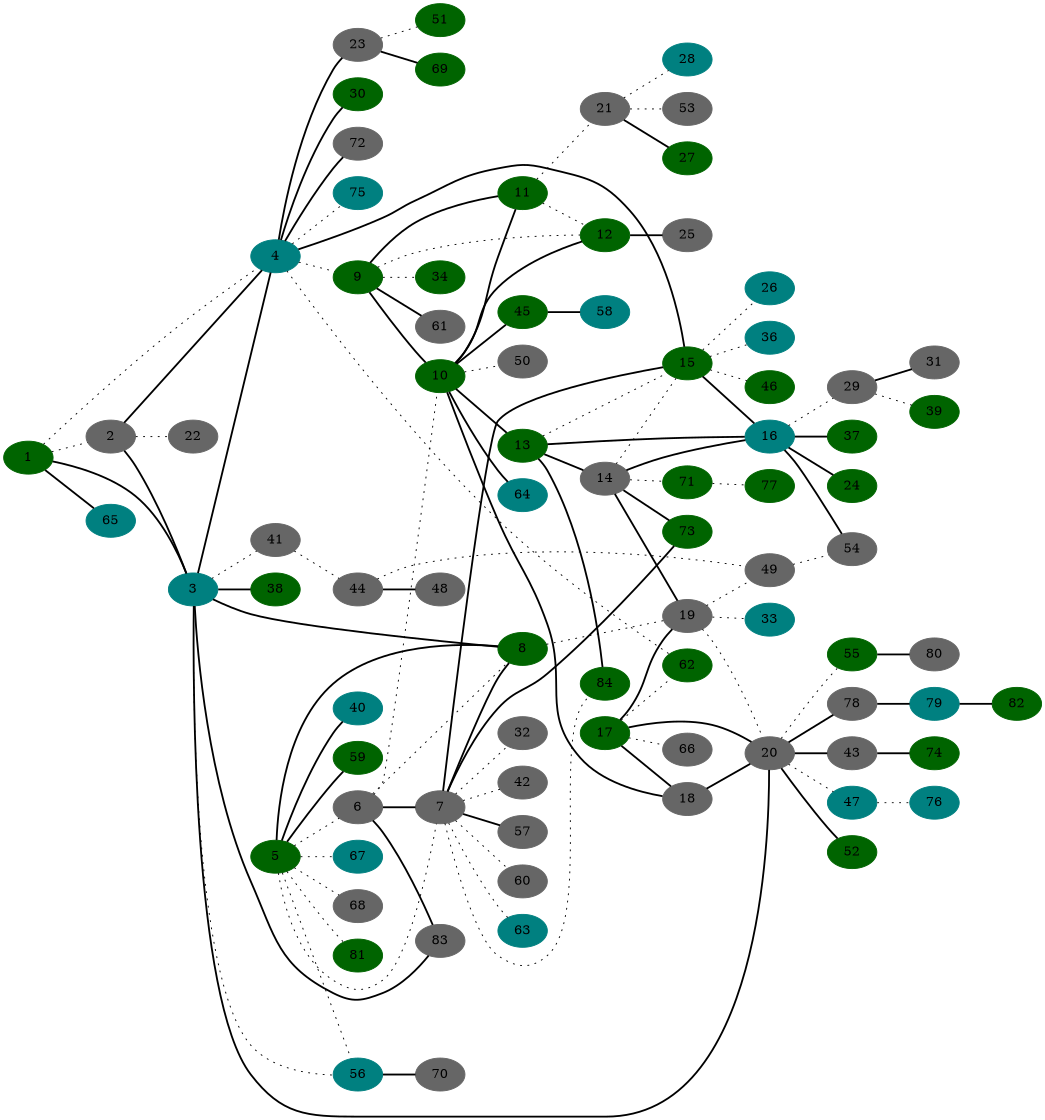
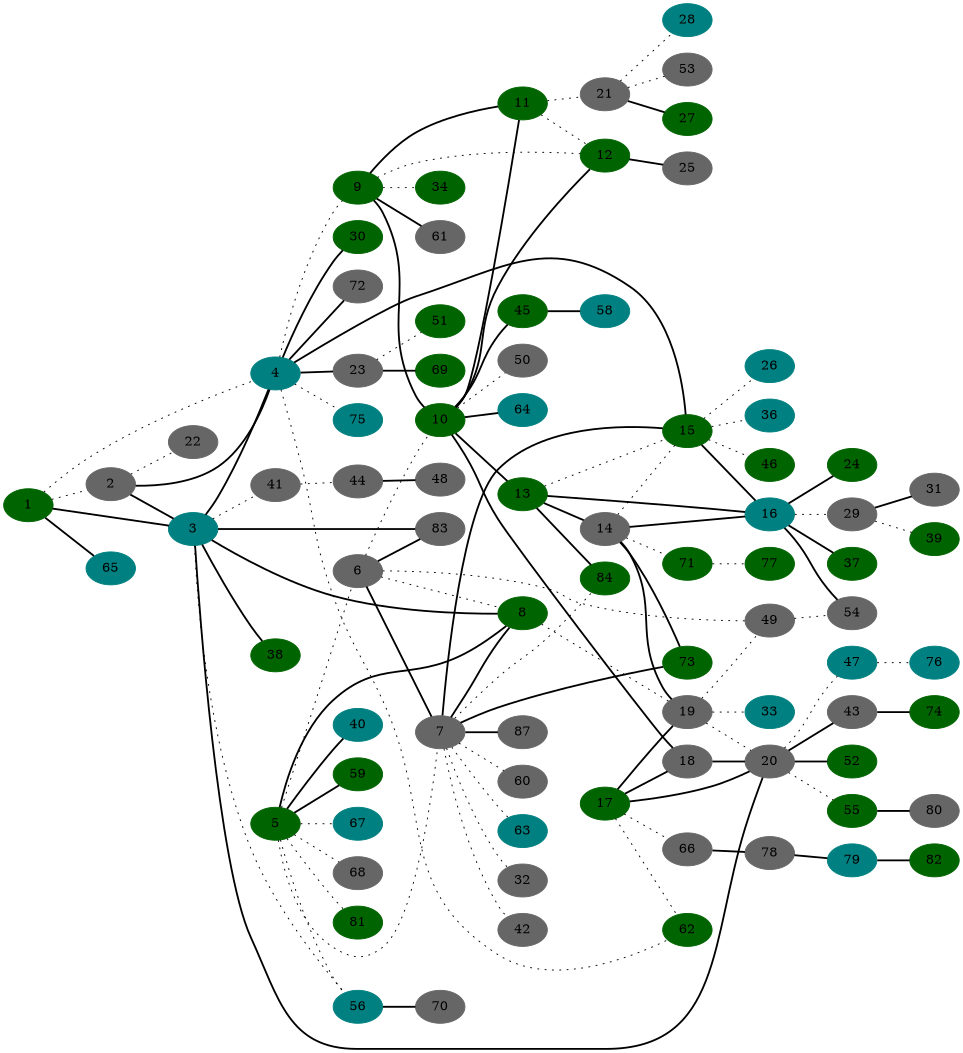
edge "49" -- "44": now "49" -- "6"
edge "78" -- "20": now "78" -- "66"
node "57": label "57" -> "87"
